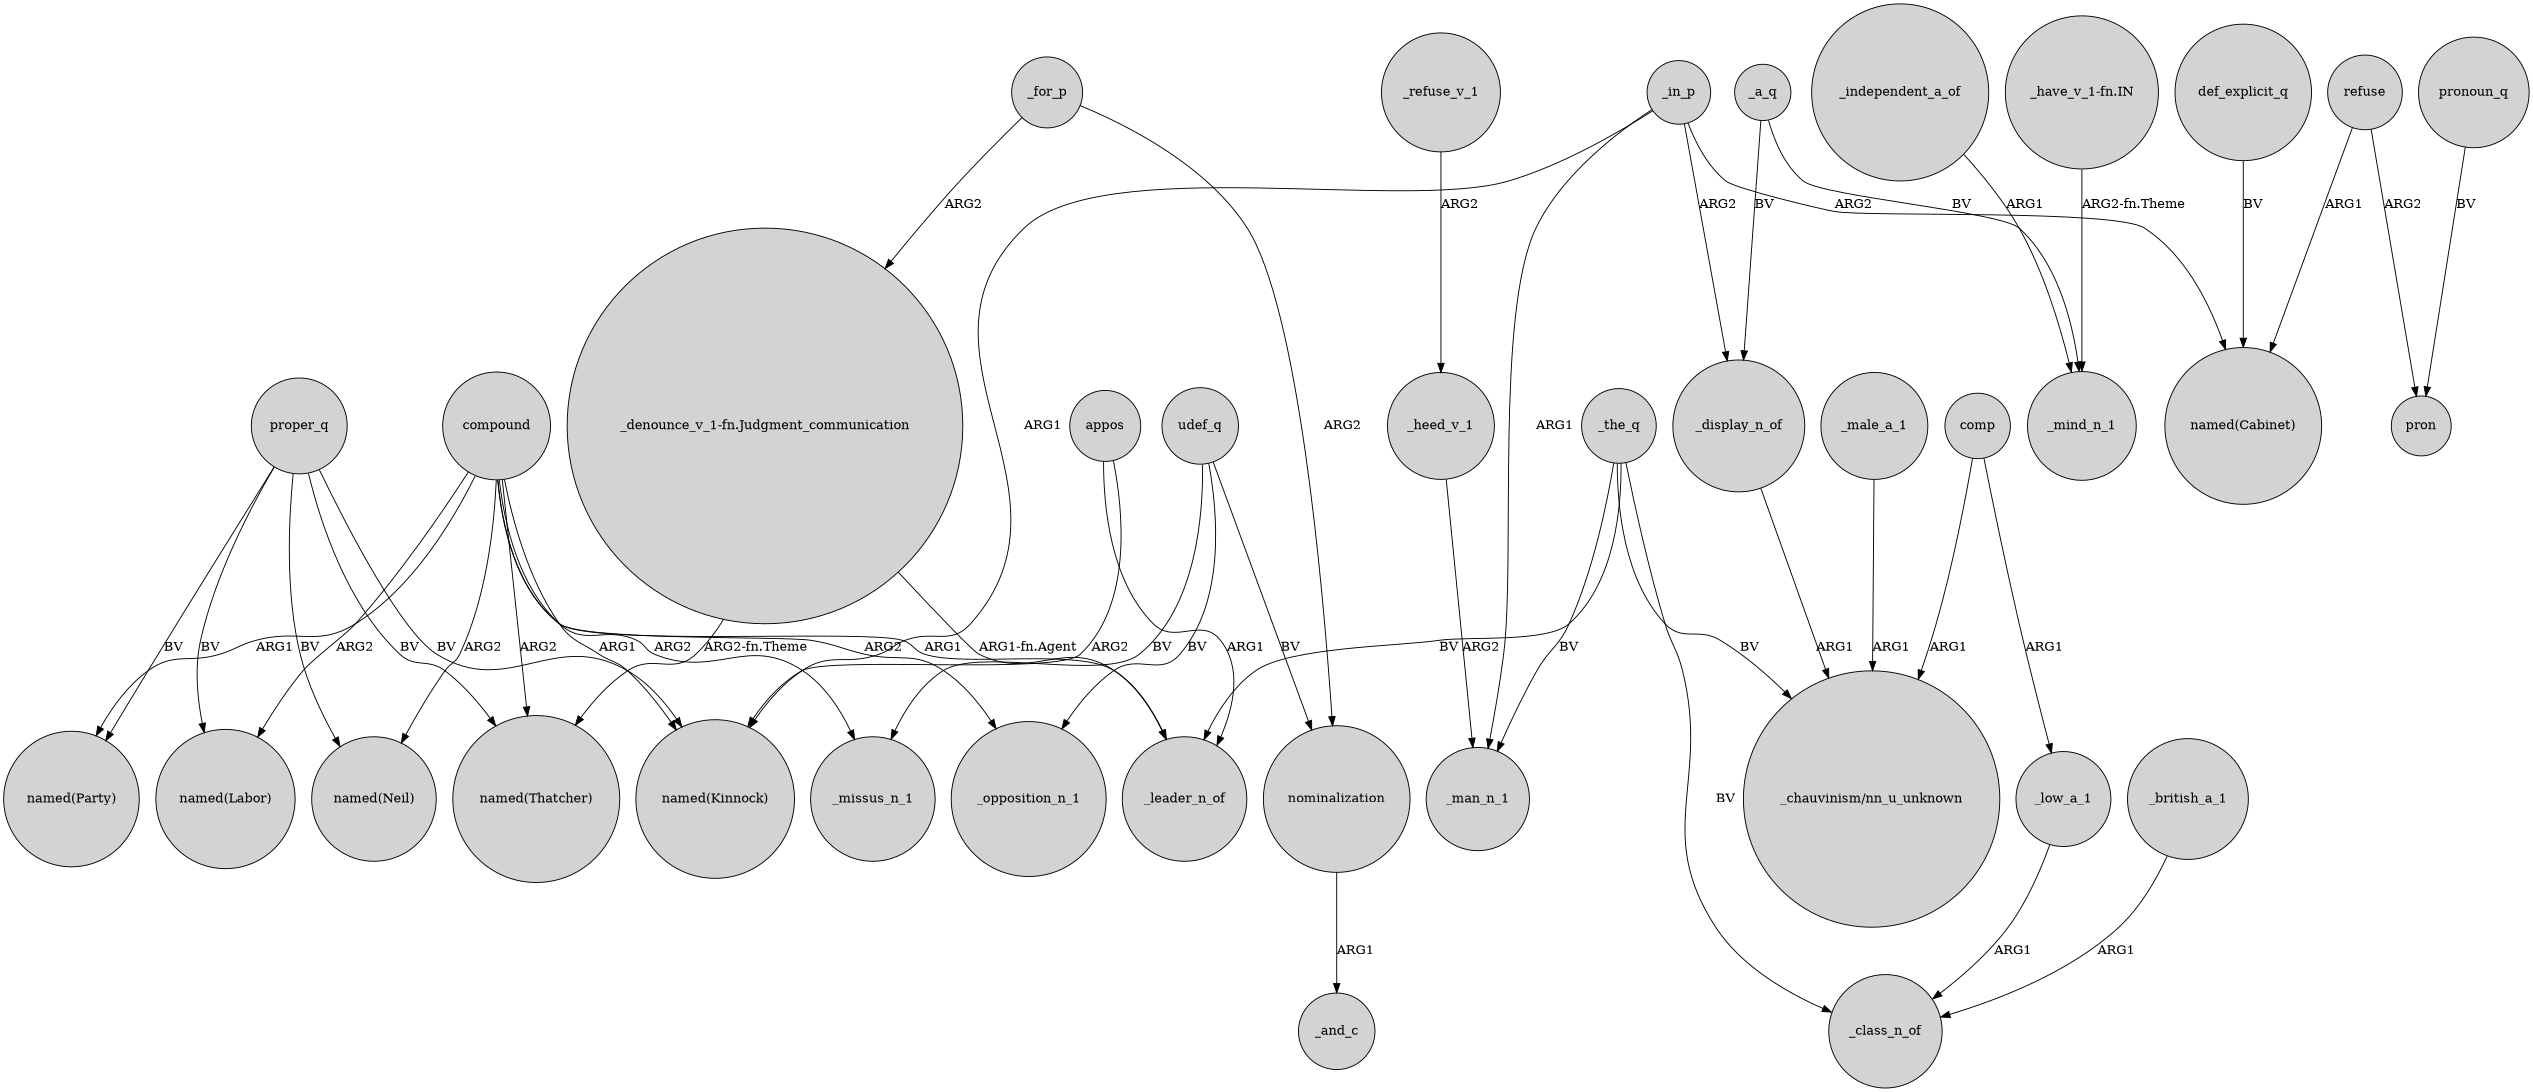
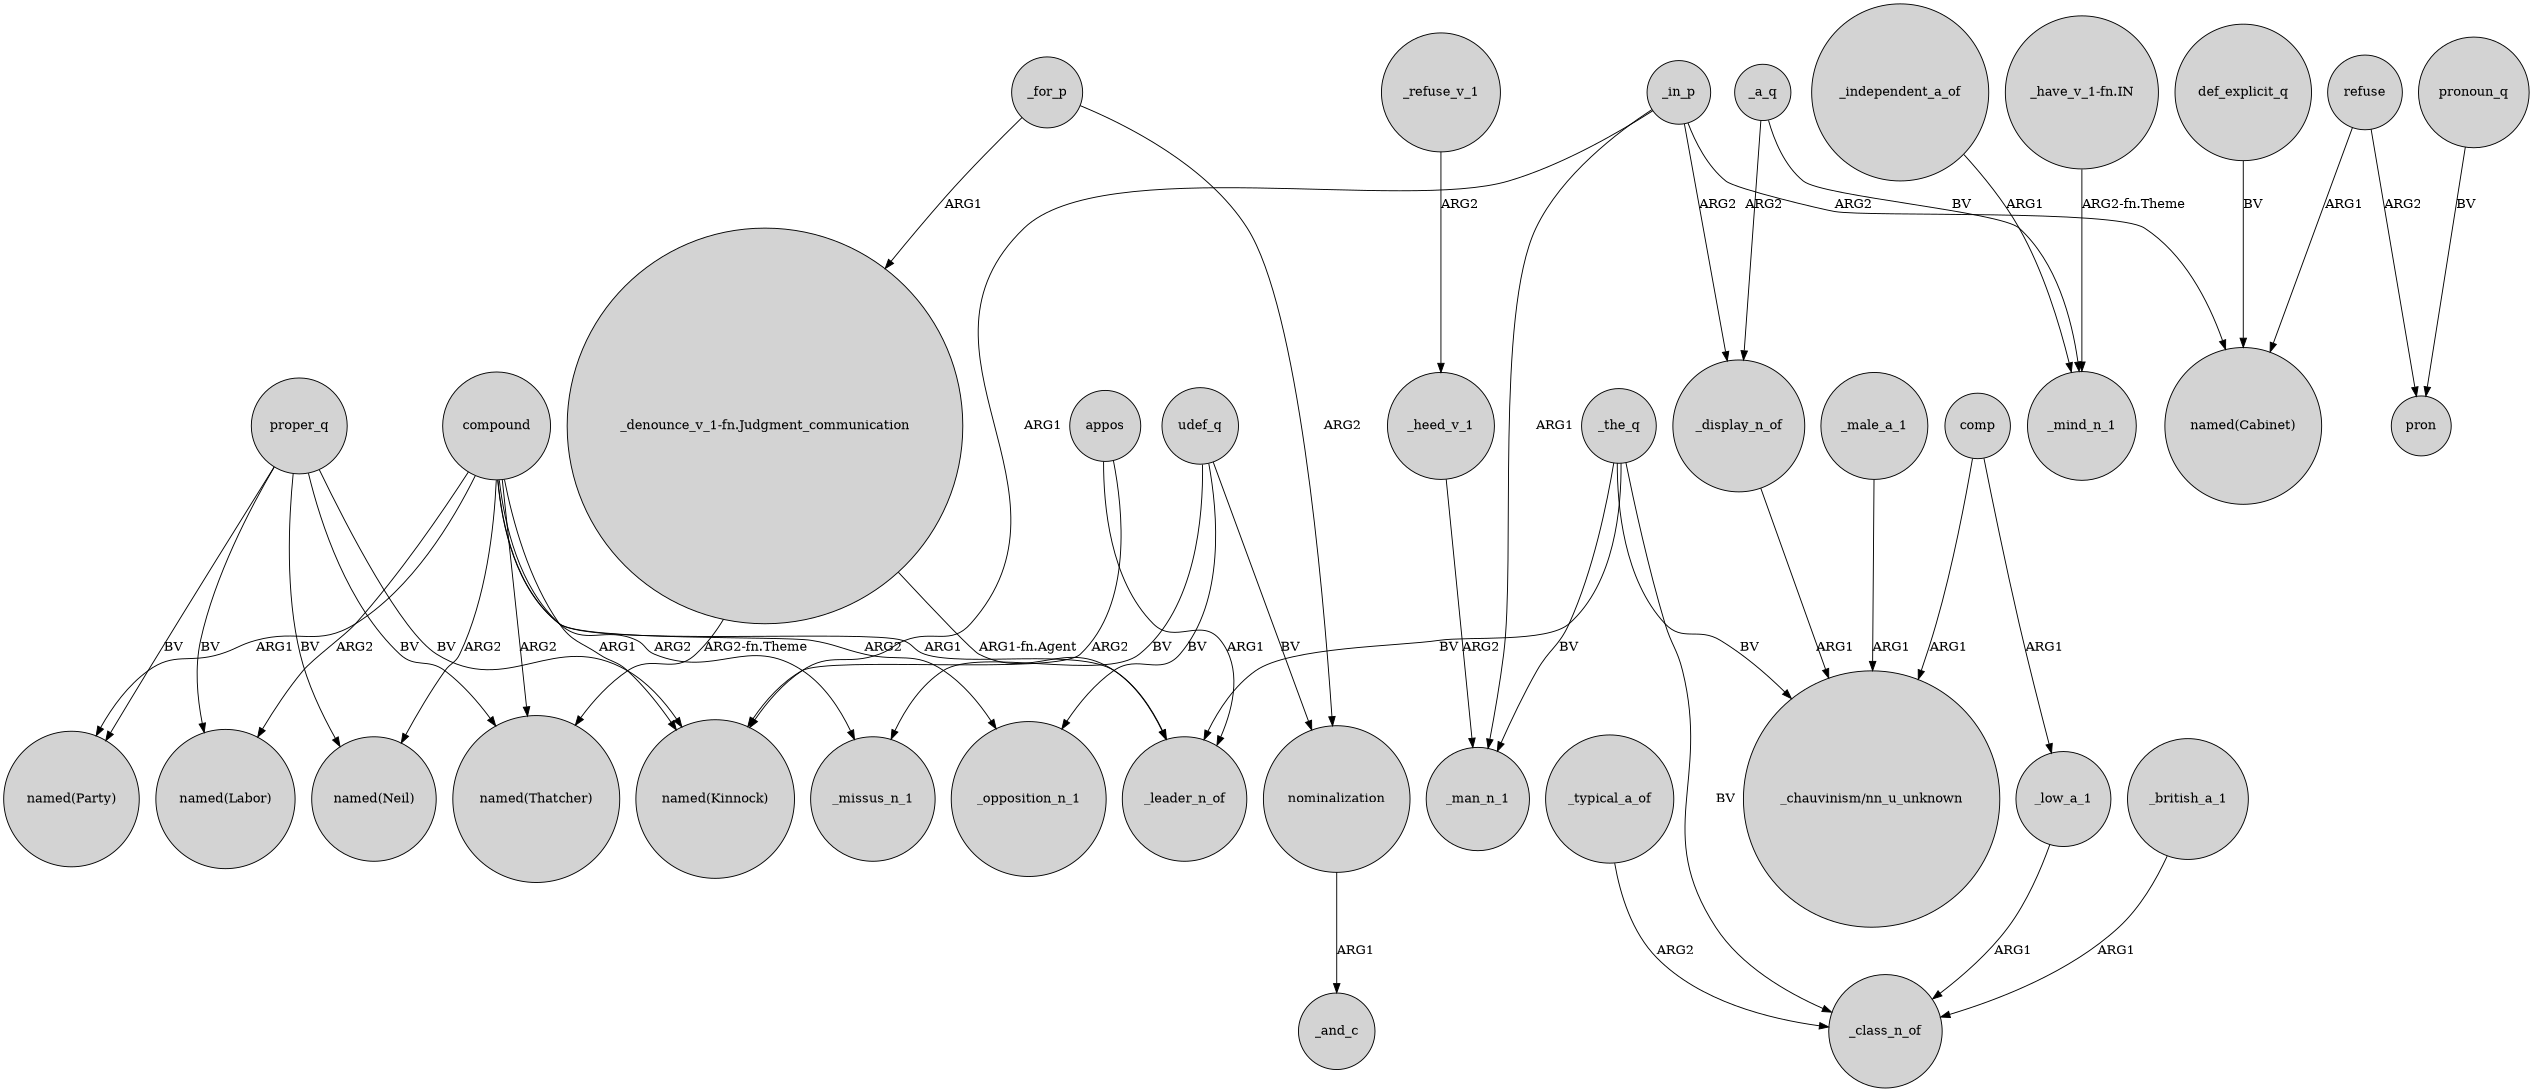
edge "_for_p" -> "_denounce_v_1-fn.Judgment_communication": label "ARG2" -> "ARG1"
edge "_a_q" -> "_display_n_of": label "BV" -> "ARG2"
node "_typical_a_of": added
